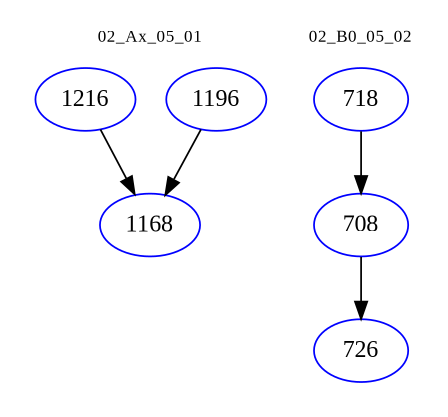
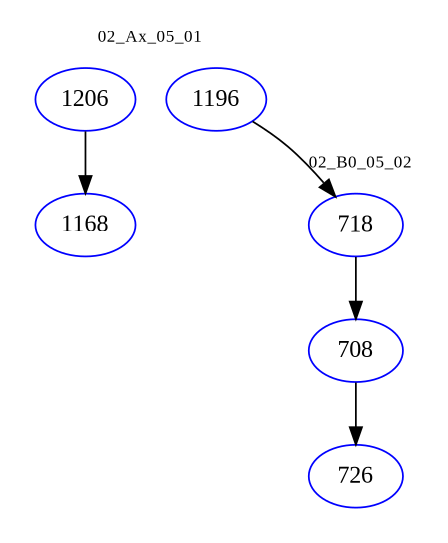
node "1216": label "1216" -> "1206"
edge "1196" -> "1168": now "1196" -> "718"
